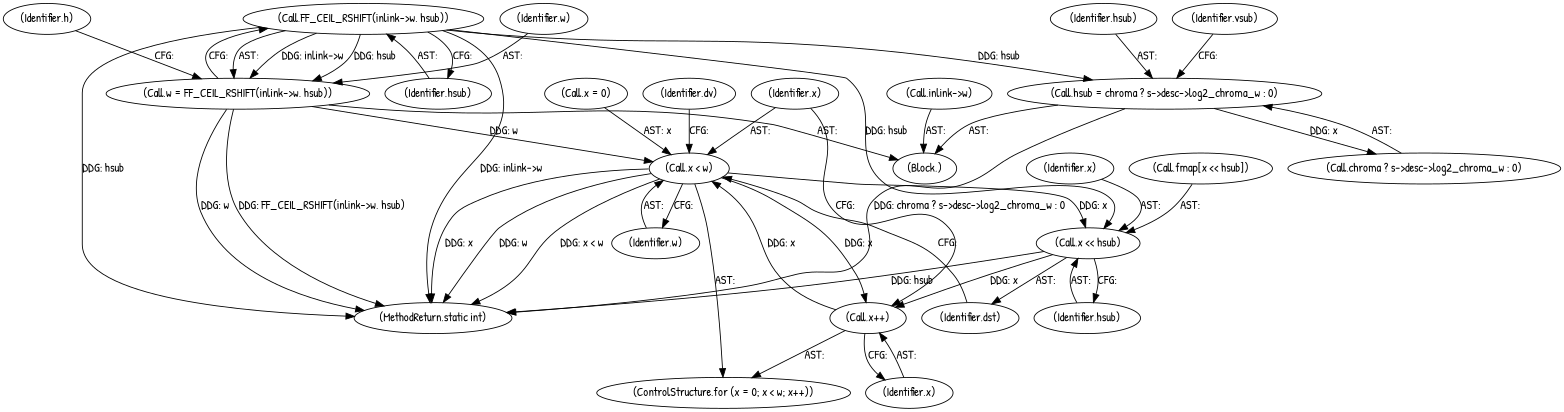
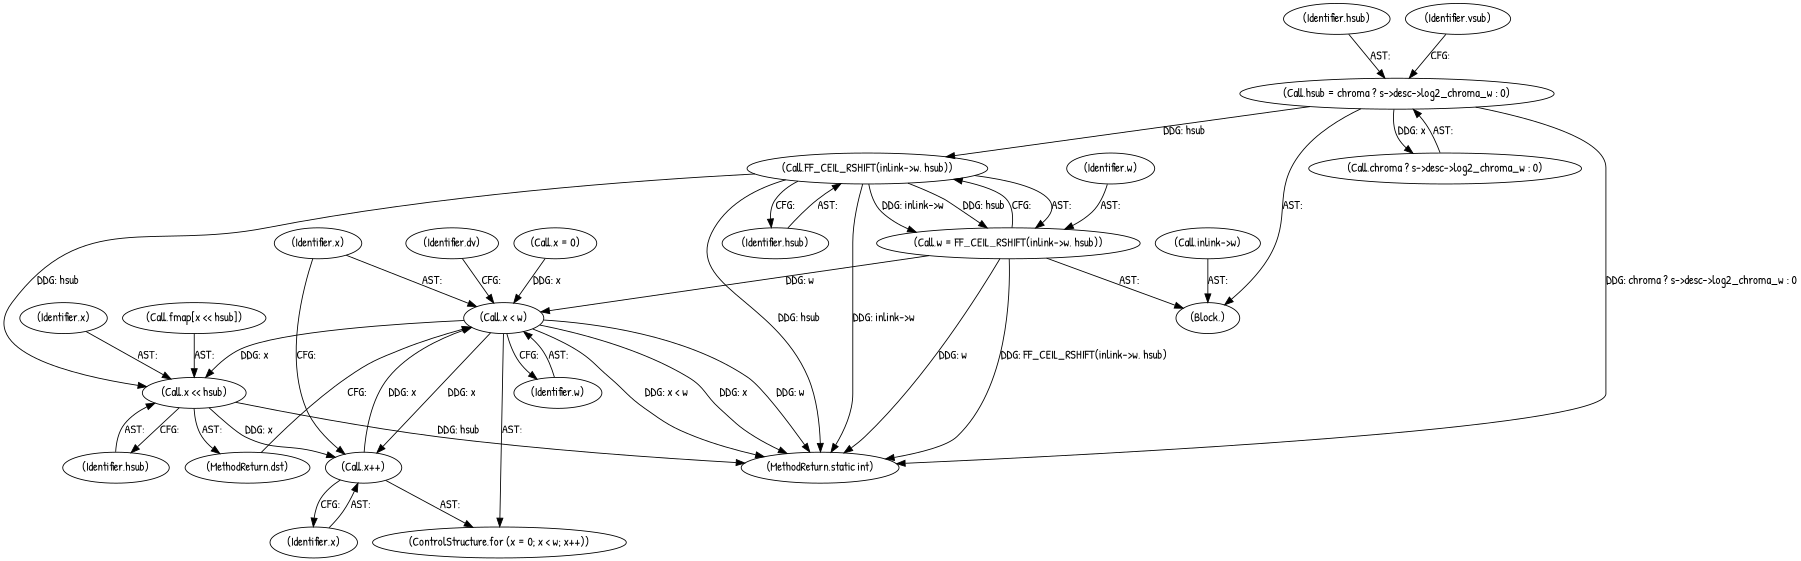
node "(Identifier,h)": removed
edge "(Call,FF_CEIL_RSHIFT(inlink->w, hsub))" -> "(Call,hsub = chroma ? s->desc->log2_chroma_w : 0)": reversed
edge "(Call,x = 0)" -> "(Call,x < w)": label "AST: x" -> "DDG: x"
node "(Identifier,dst)": label "(Identifier,dst)" -> "(MethodReturn,dst)"
